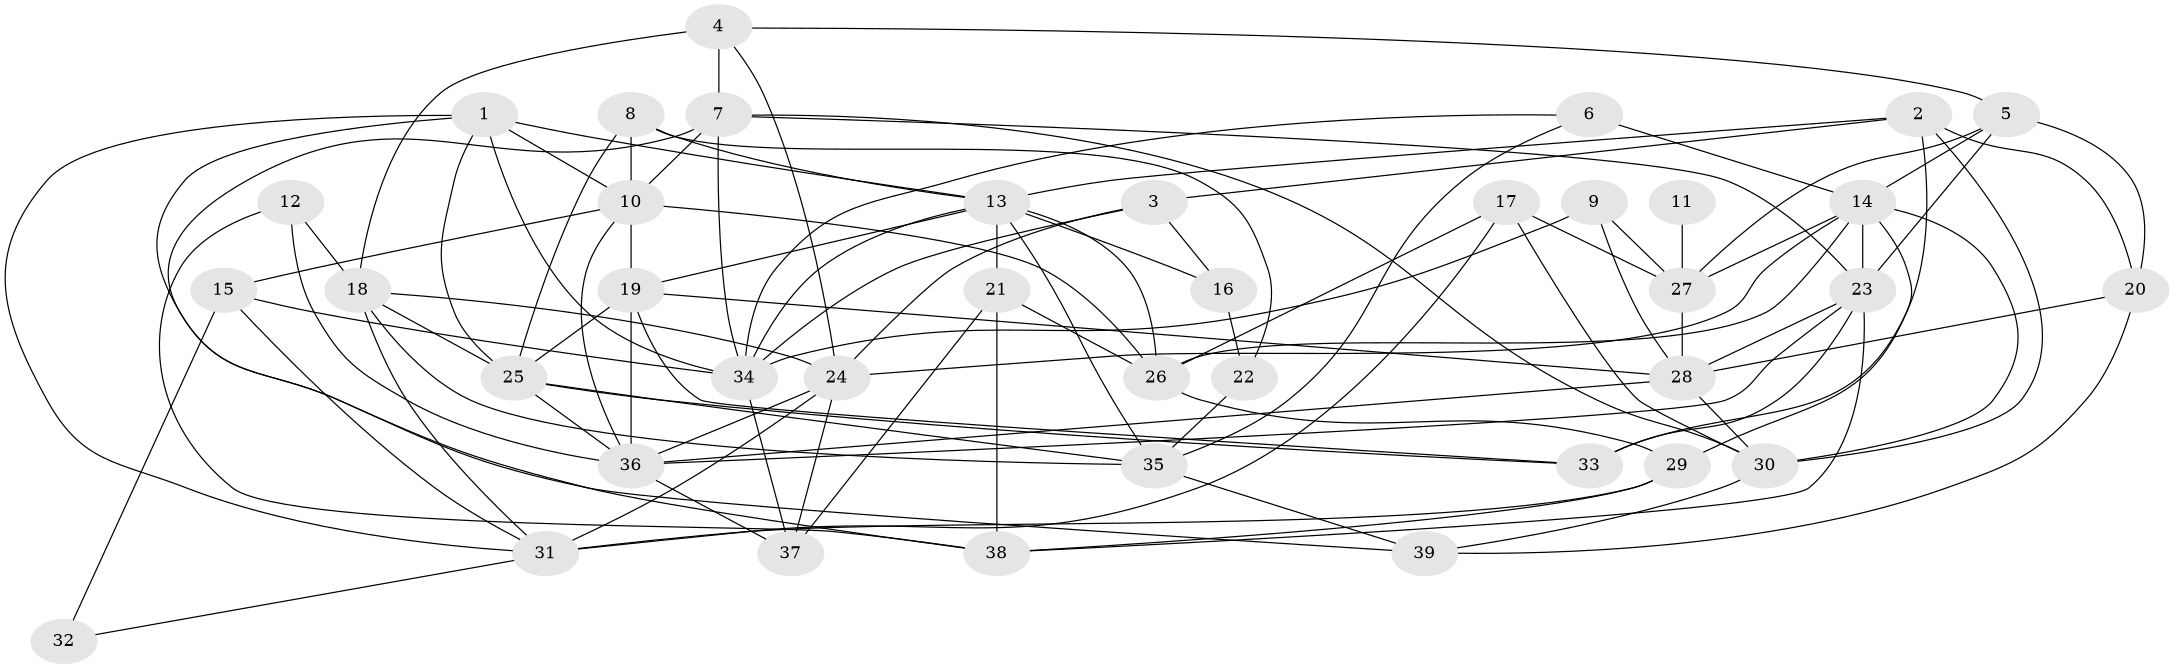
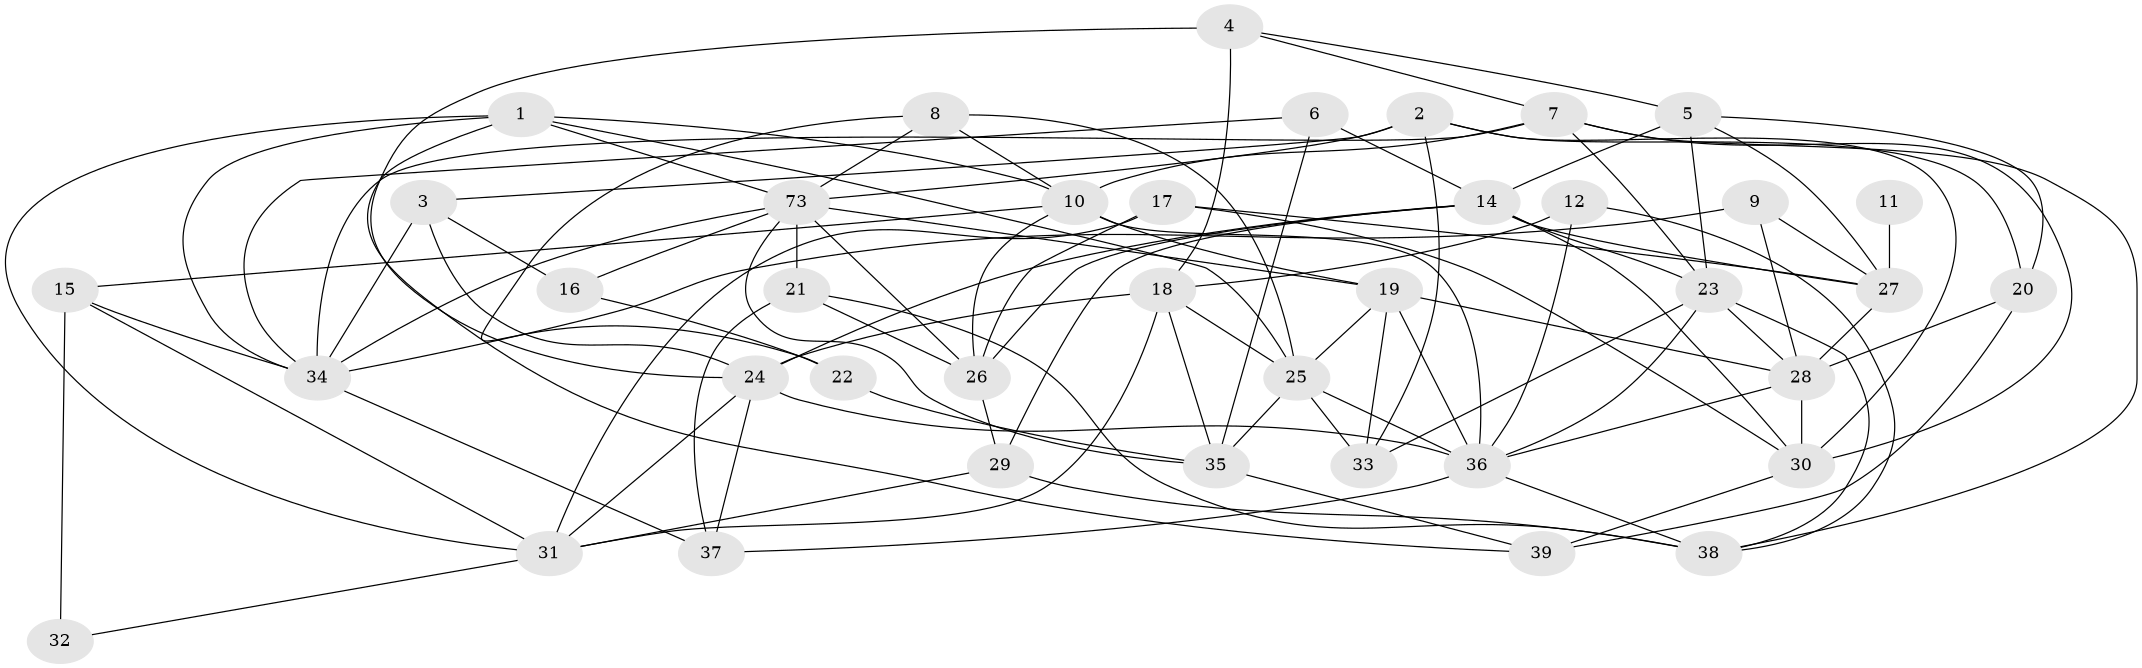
node "13": label "13" -> "73"
edge "36" -- "38": added
